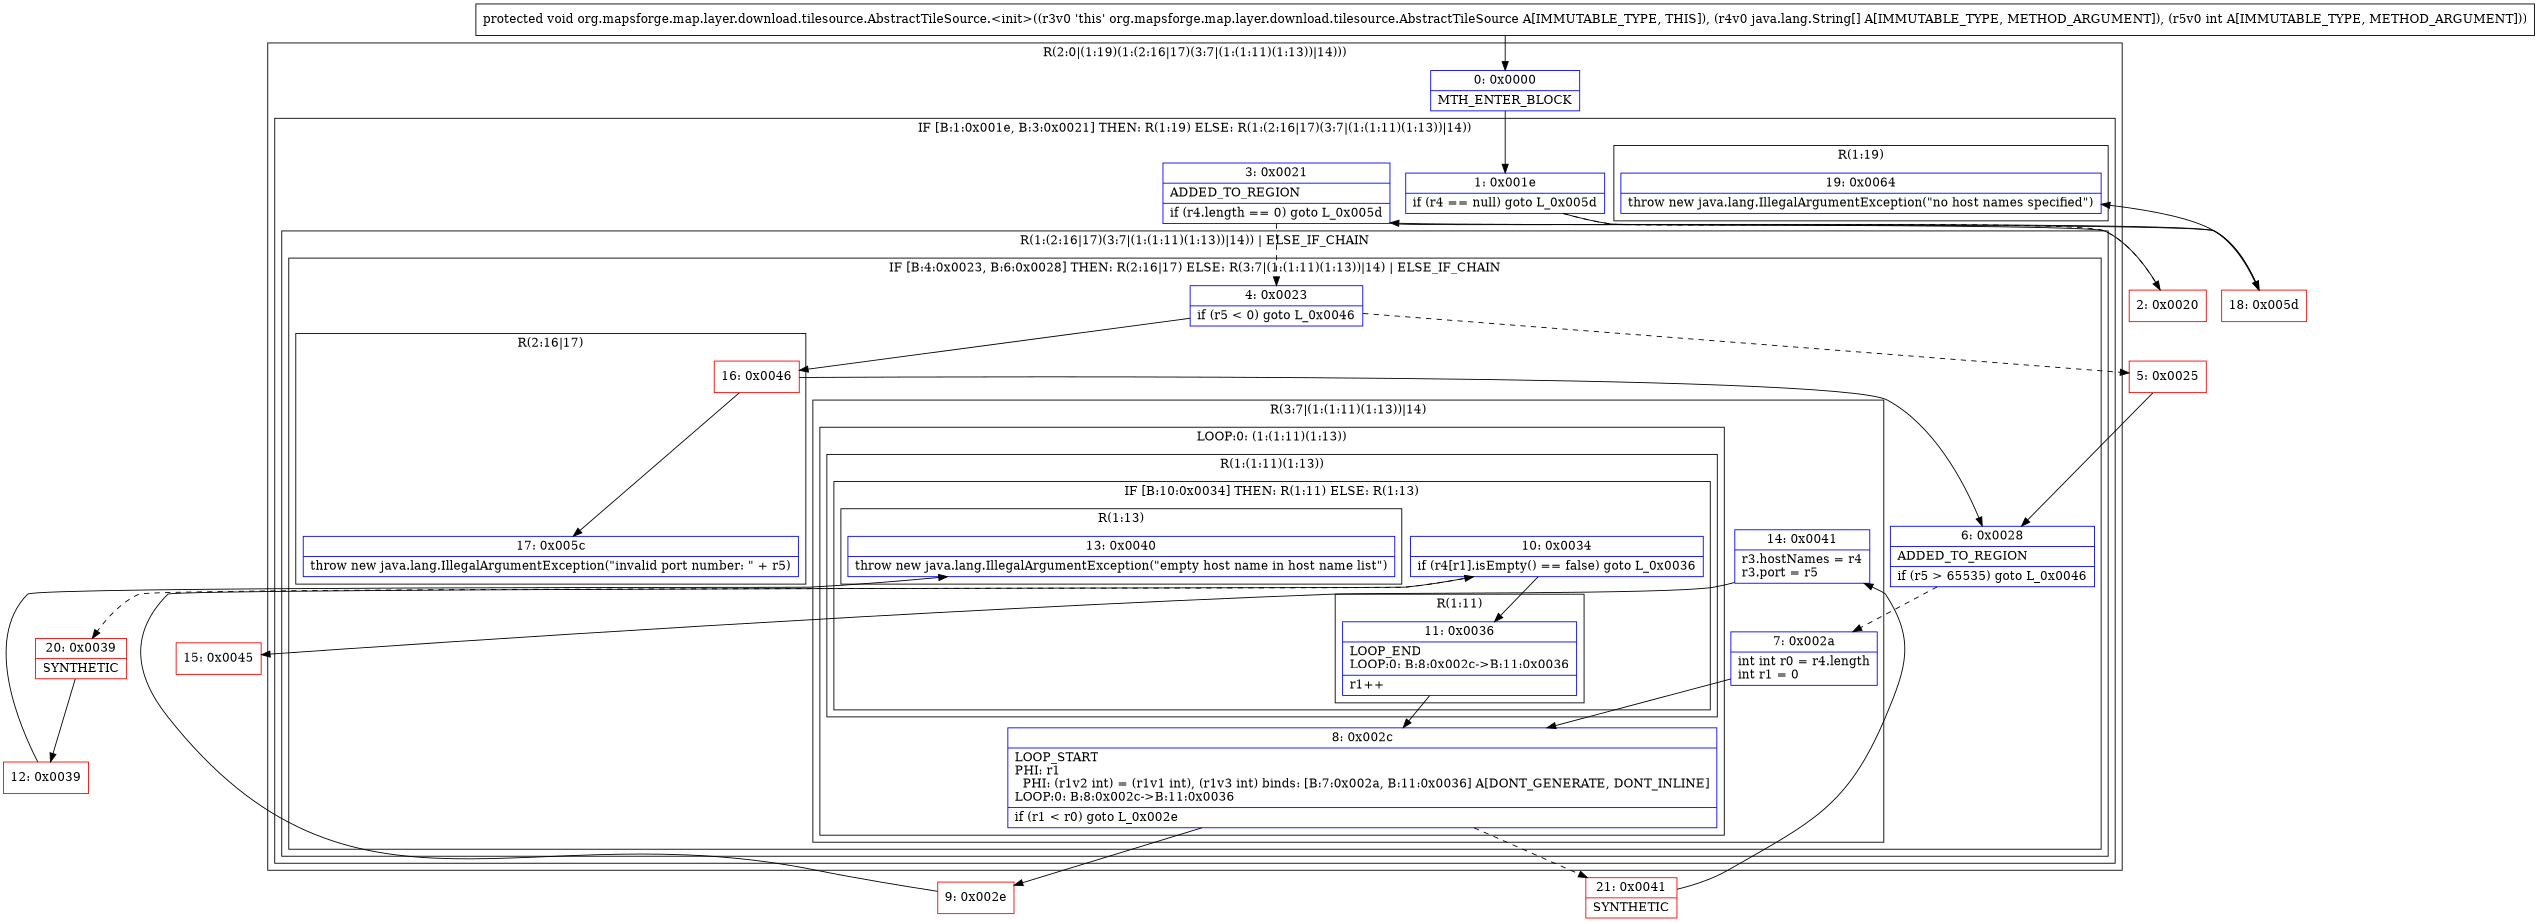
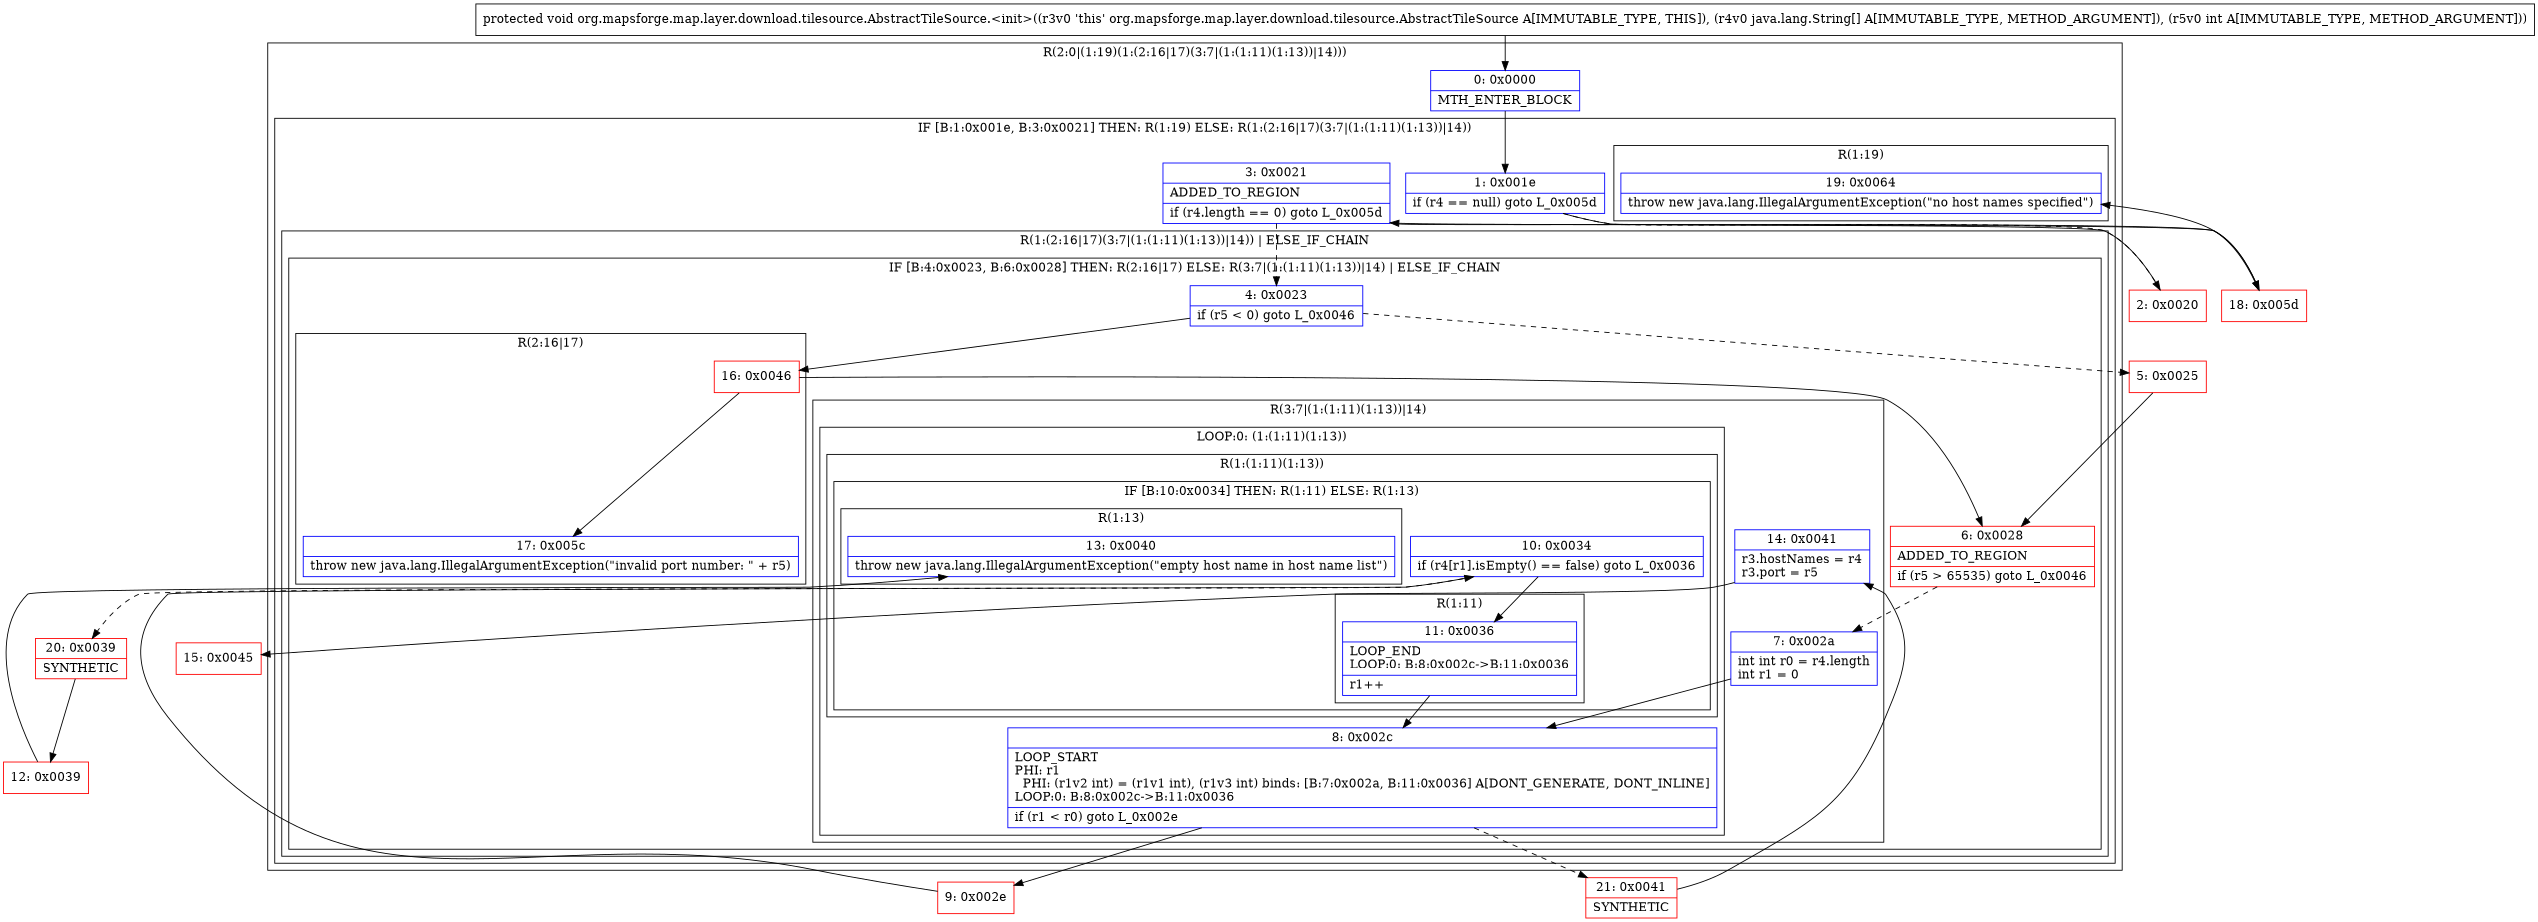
node "6: 0x0028": color blue -> red
